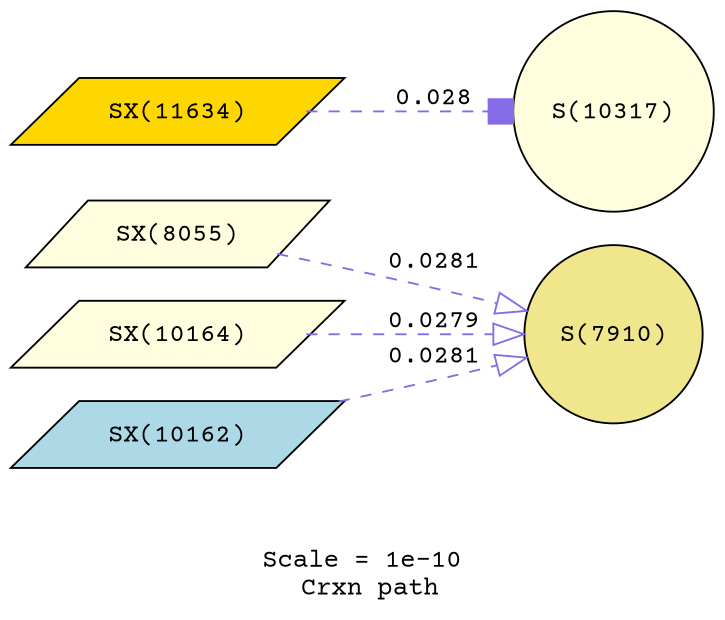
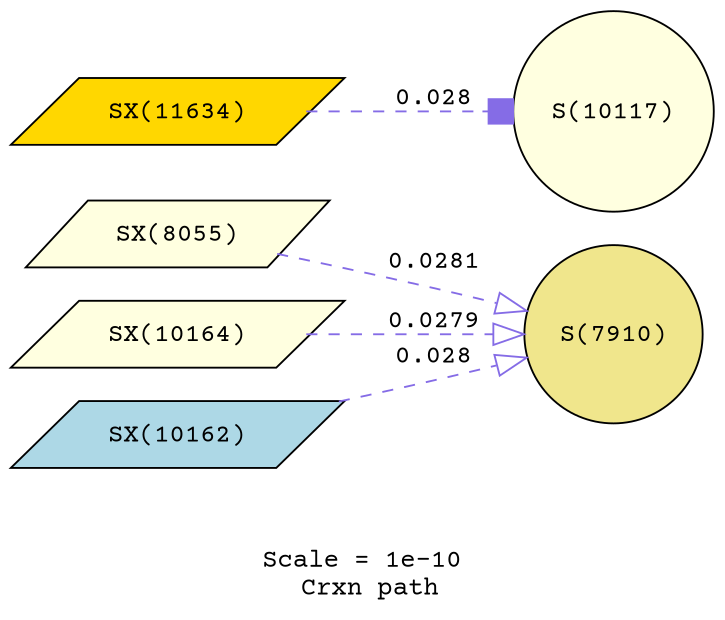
node "S(10317)": label "S(10317)" -> "S(10117)"
edge "SX(10162)" -> "S(7910)": label " 0.0281" -> " 0.028"
